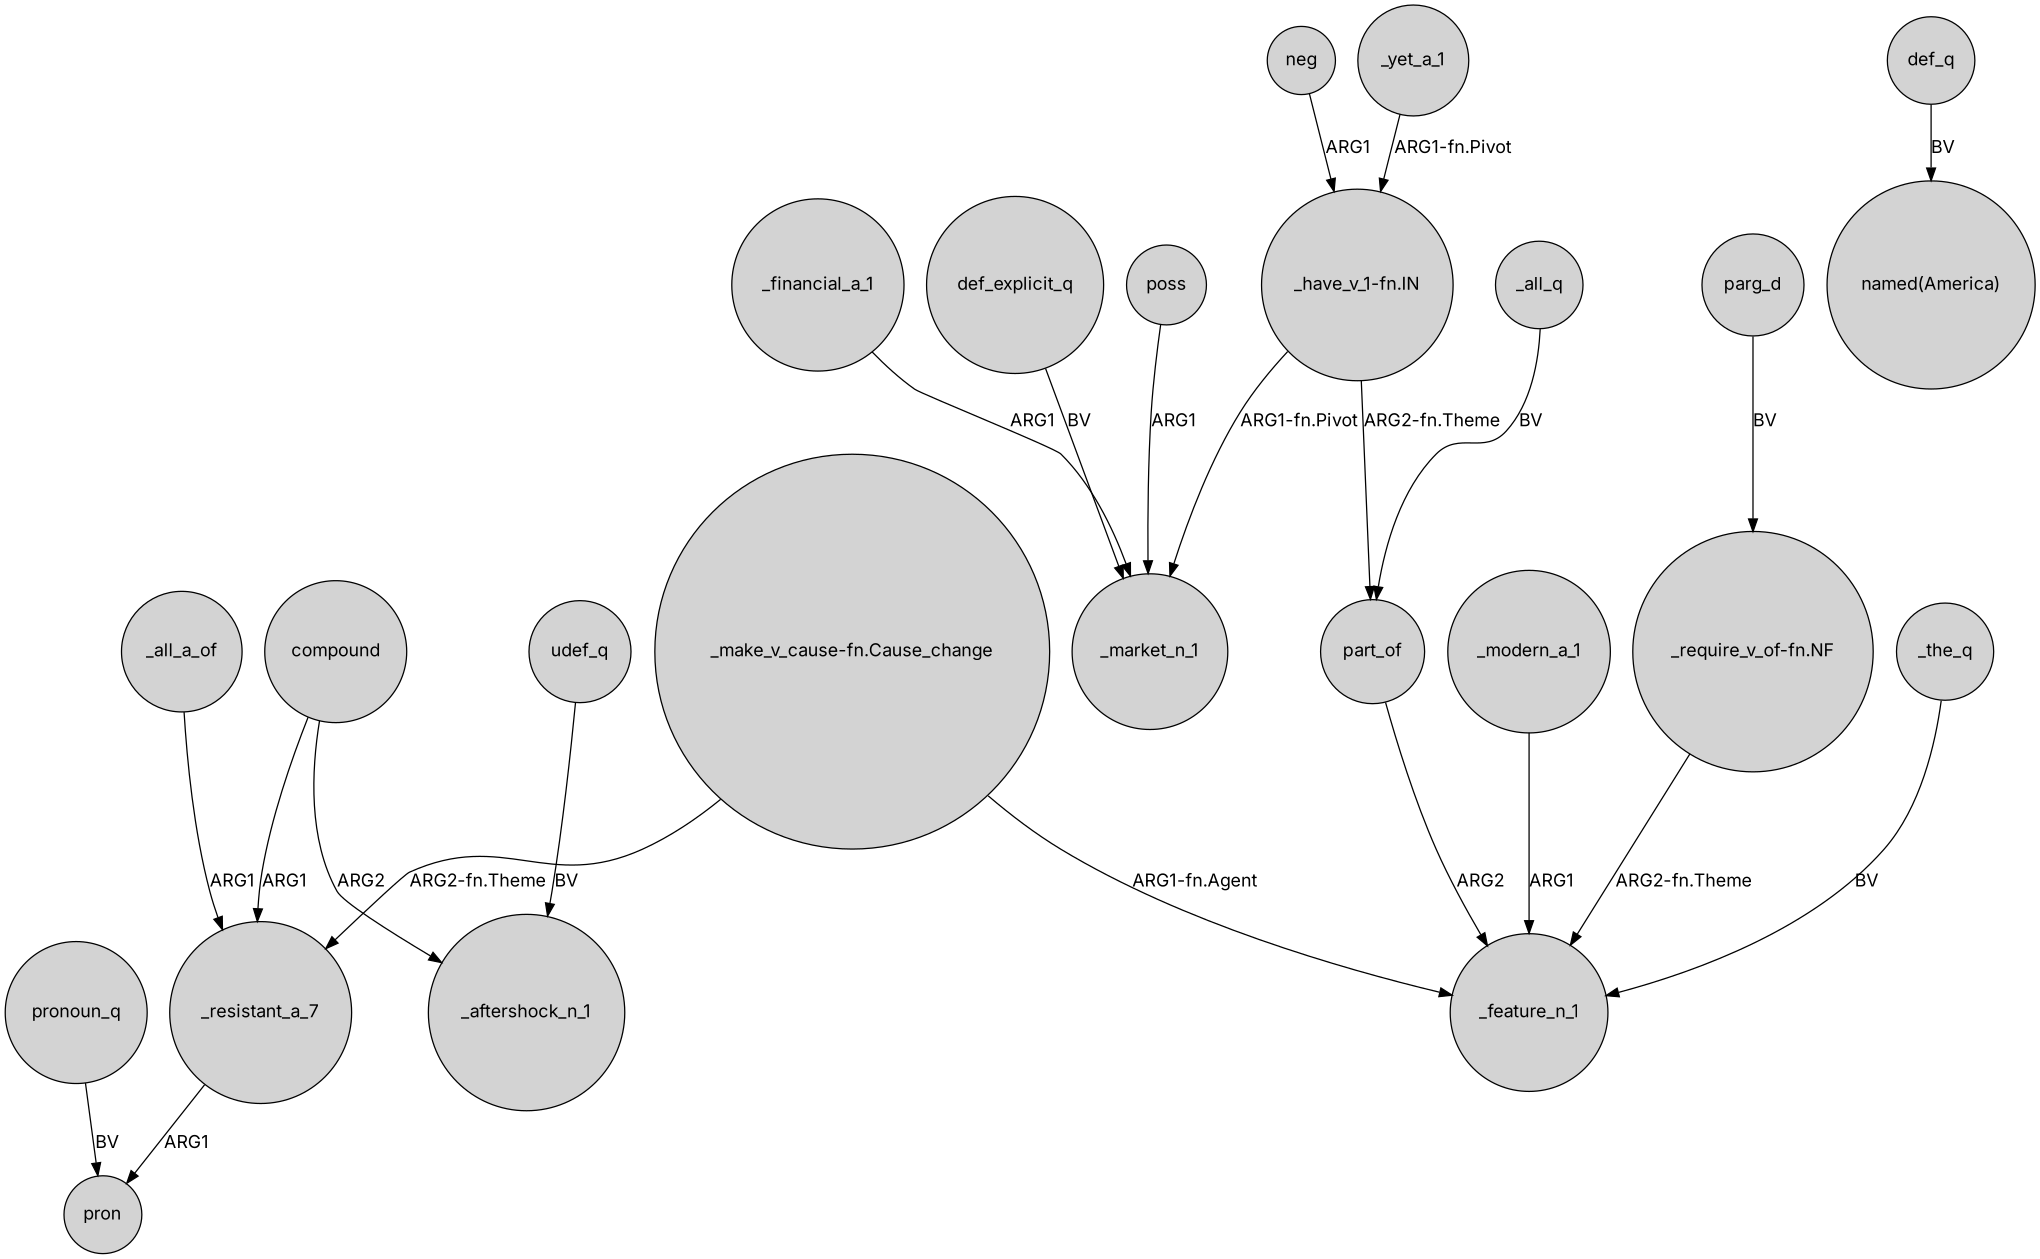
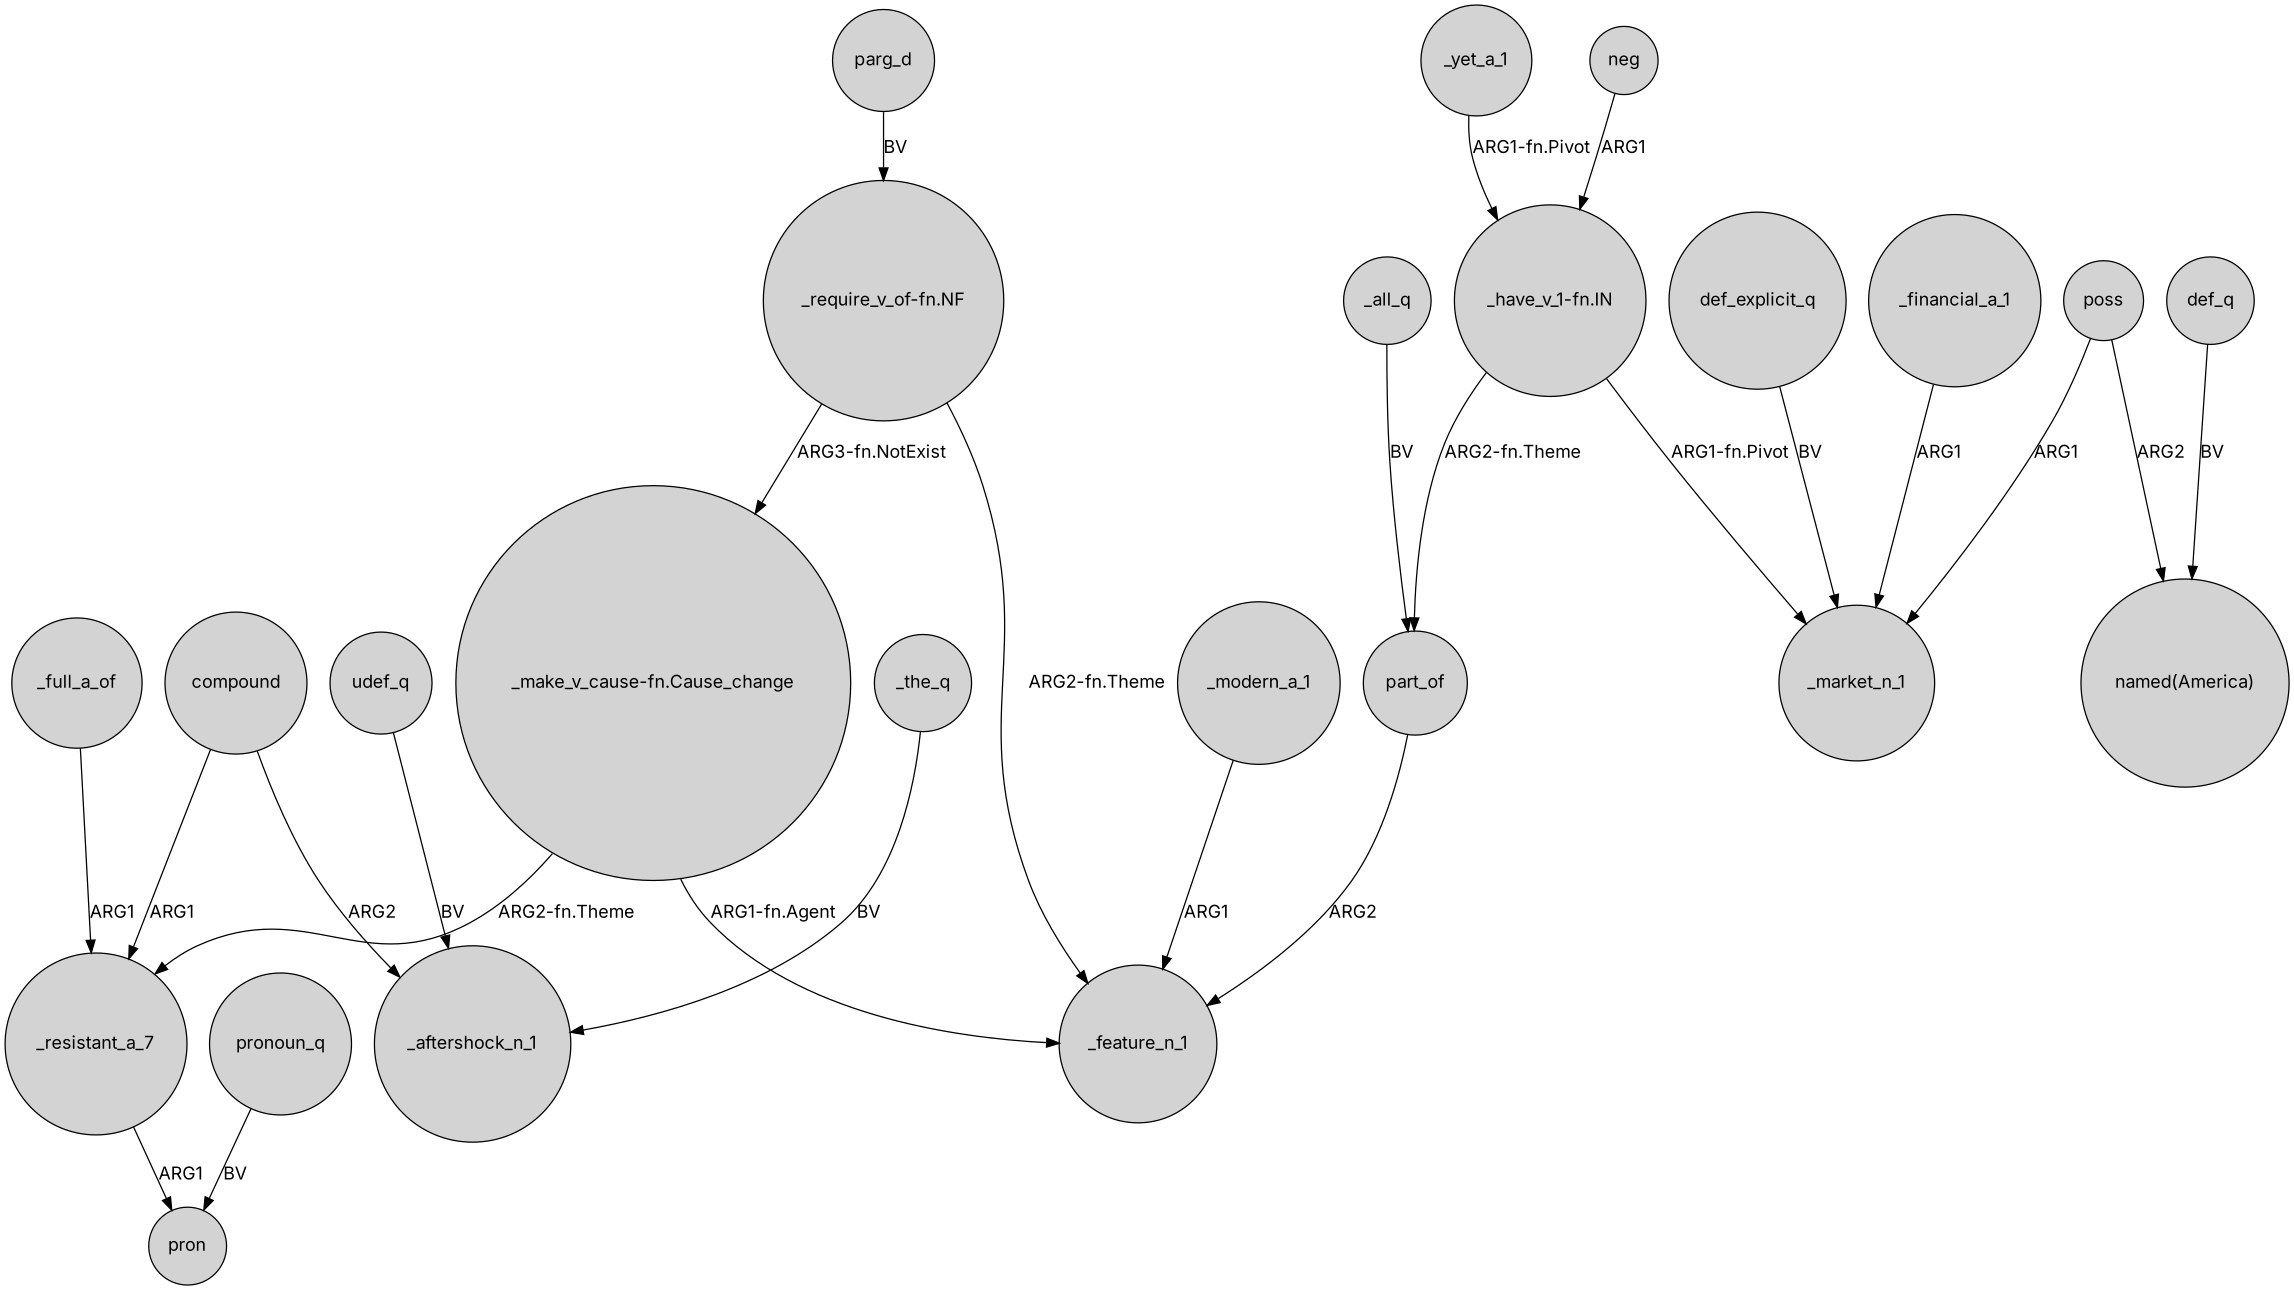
edge "_require_v_of-fn.NF" -> "_make_v_cause-fn.Cause_change": added, label "ARG3-fn.NotExist"
edge "poss" -> "named(America)": added, label "ARG2"
node "_all_a_of": label "_all_a_of" -> "_full_a_of"
edge "_the_q" -> "_feature_n_1": now "_the_q" -> "_aftershock_n_1"
